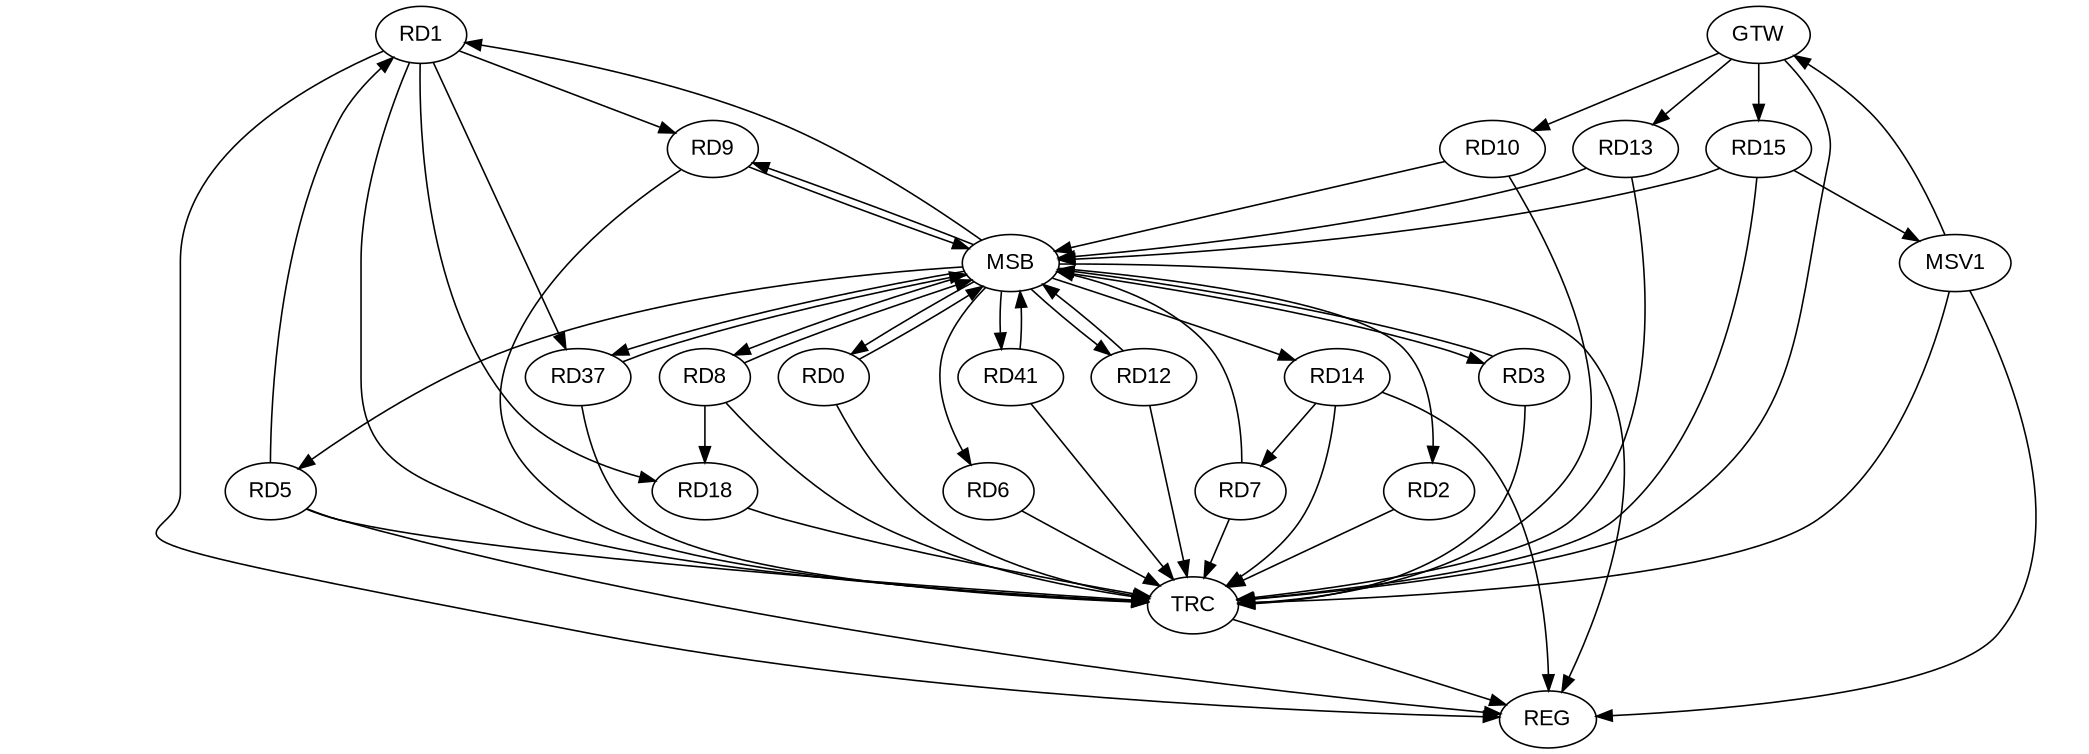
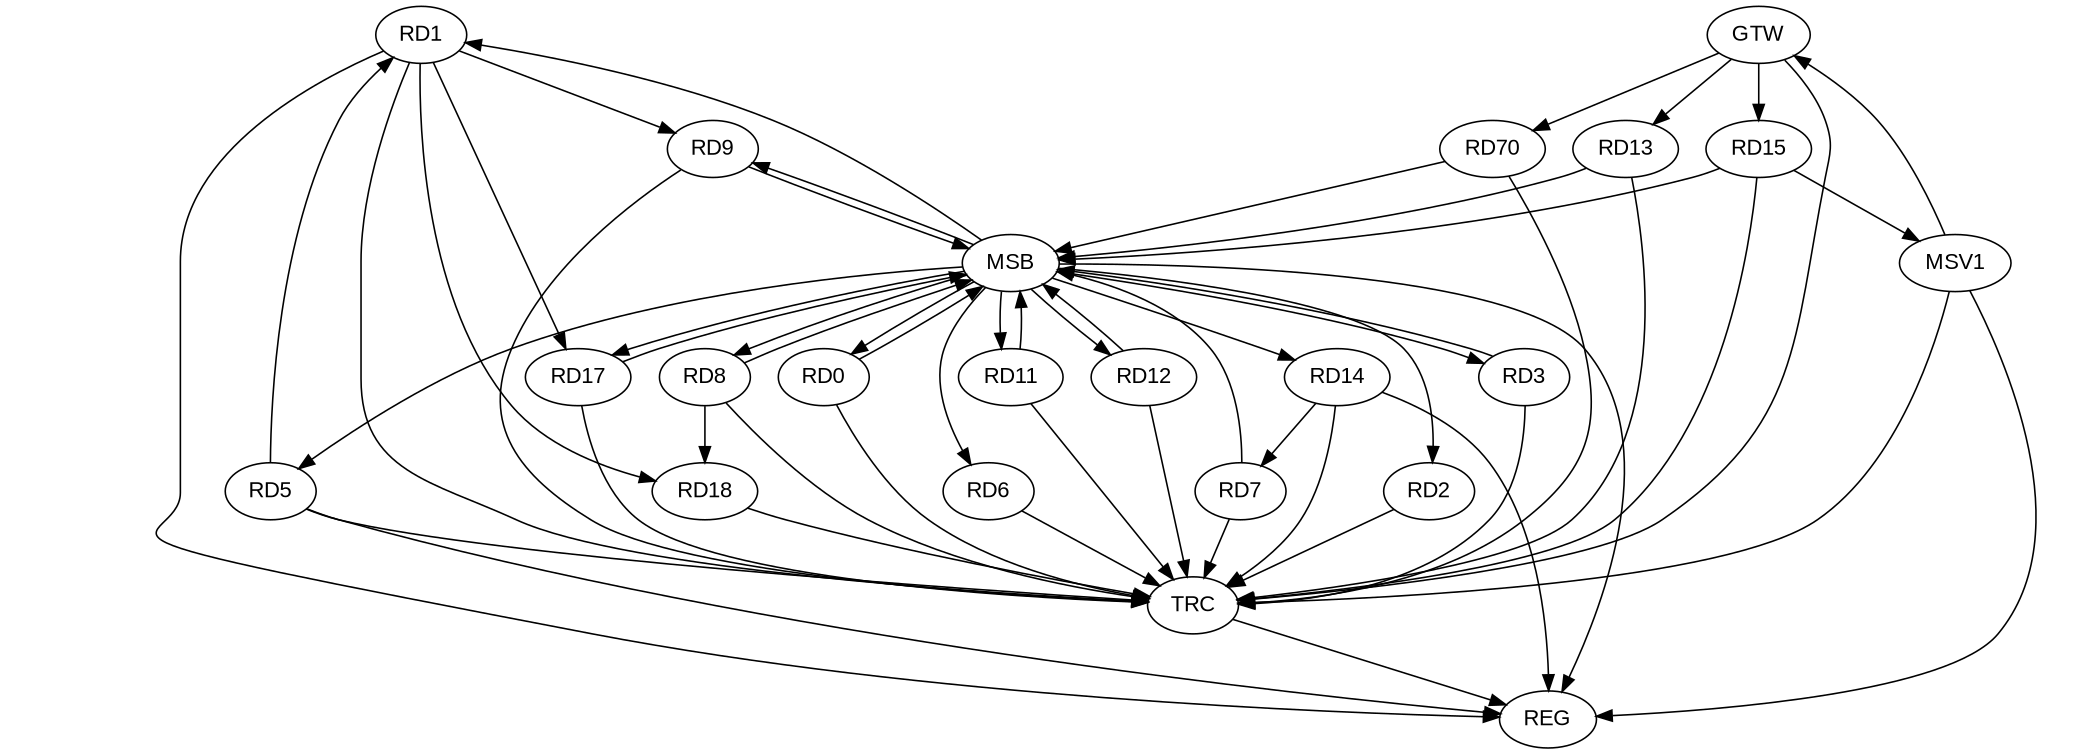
node "RD10": label "RD10" -> "RD70"
node "RD37": label "RD37" -> "RD17"
node "RD41": label "RD41" -> "RD11"
